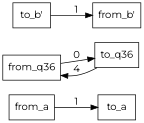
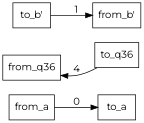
edge "from_q36" -> "to_q36": removed, label "0"
edge "from_a" -> "to_a": label "1" -> "0"
